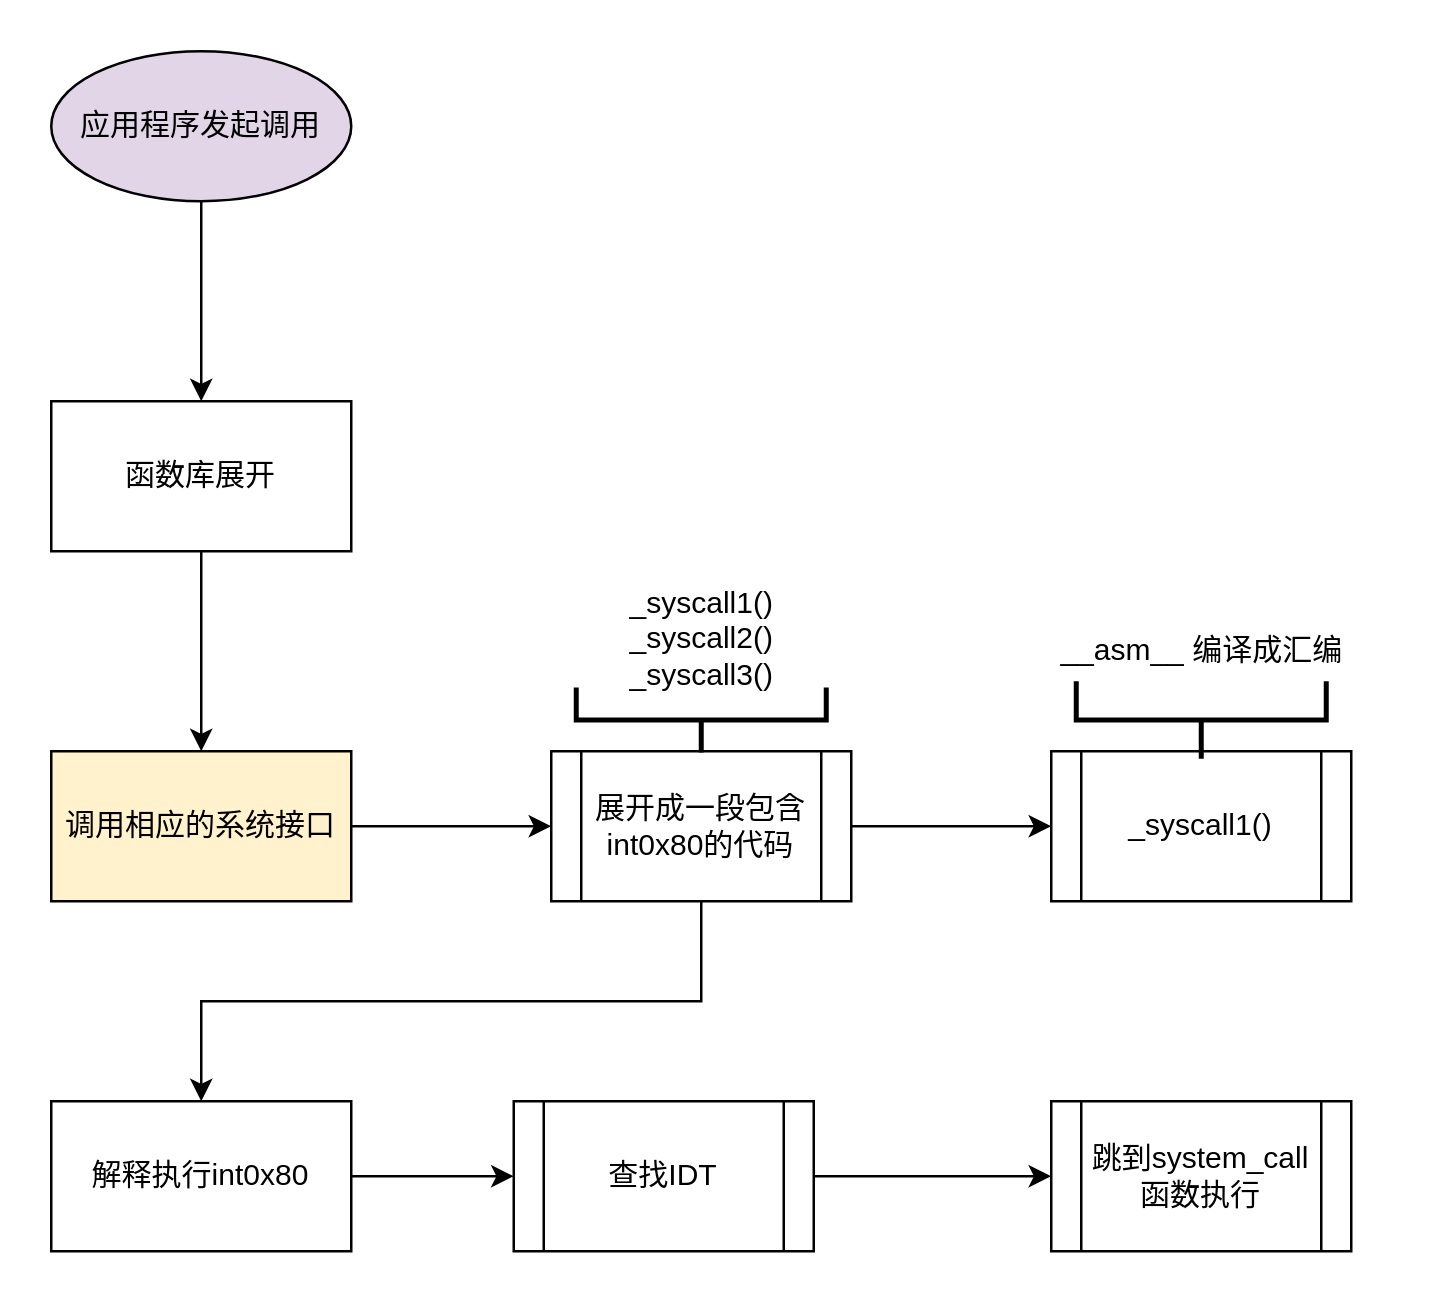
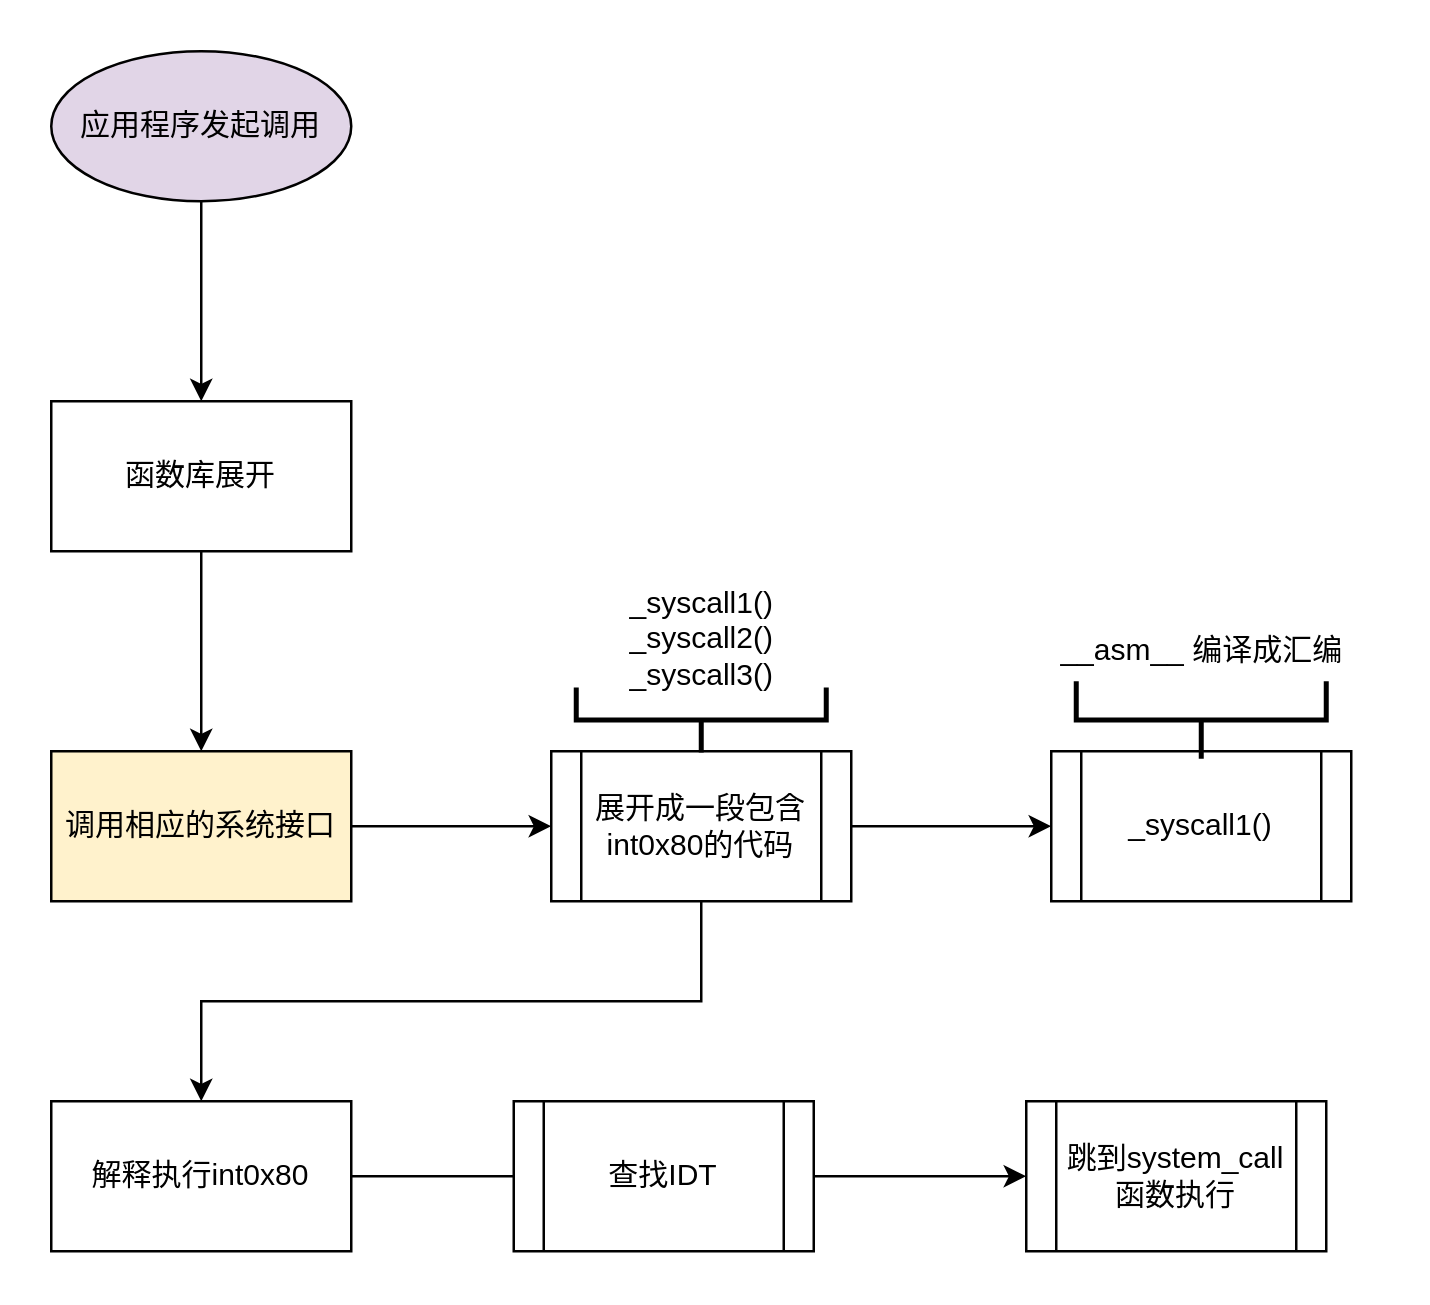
edge "解释执行int0x80" -> "查找IDT": arrowhead classic -> none
node "跳到system_call函数执行": moved (1201, 1176) -> (1176, 1176)
